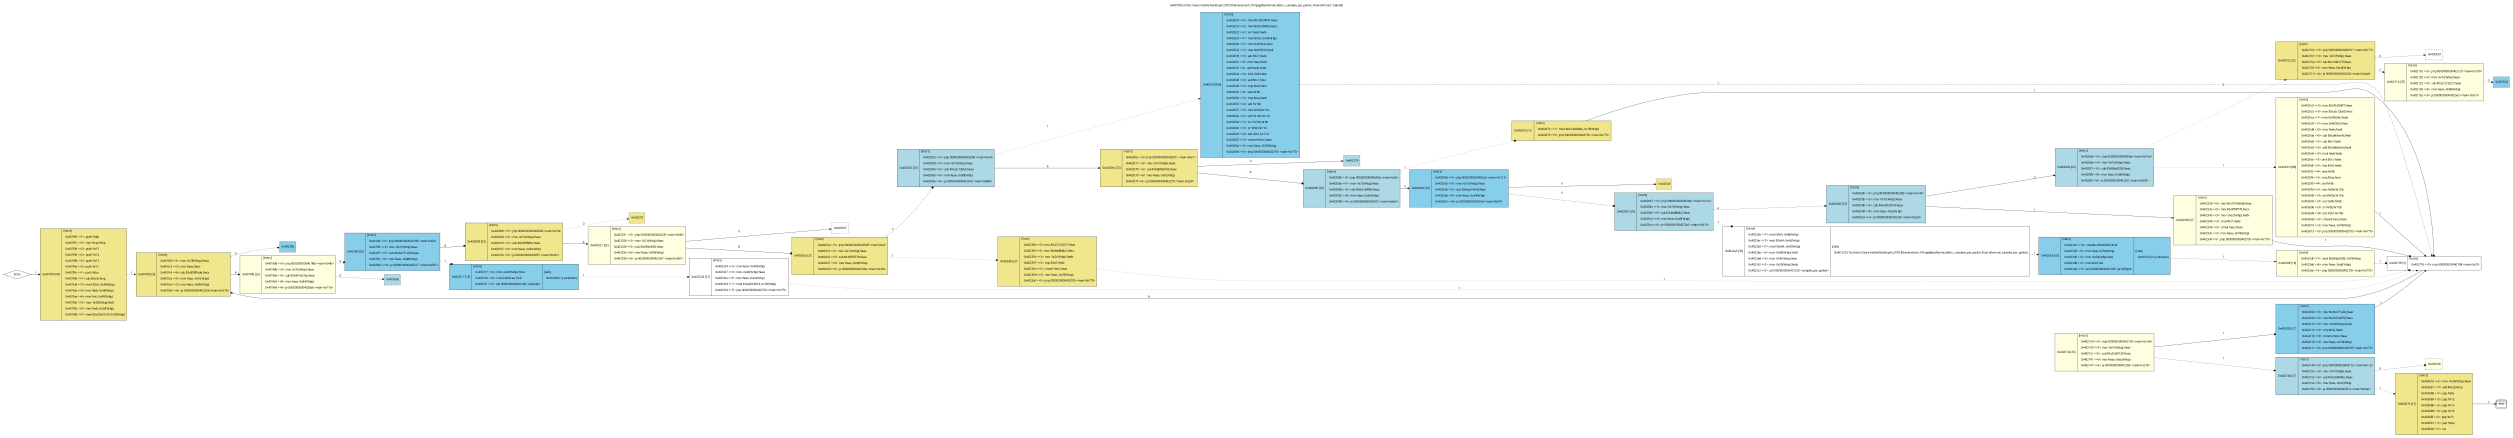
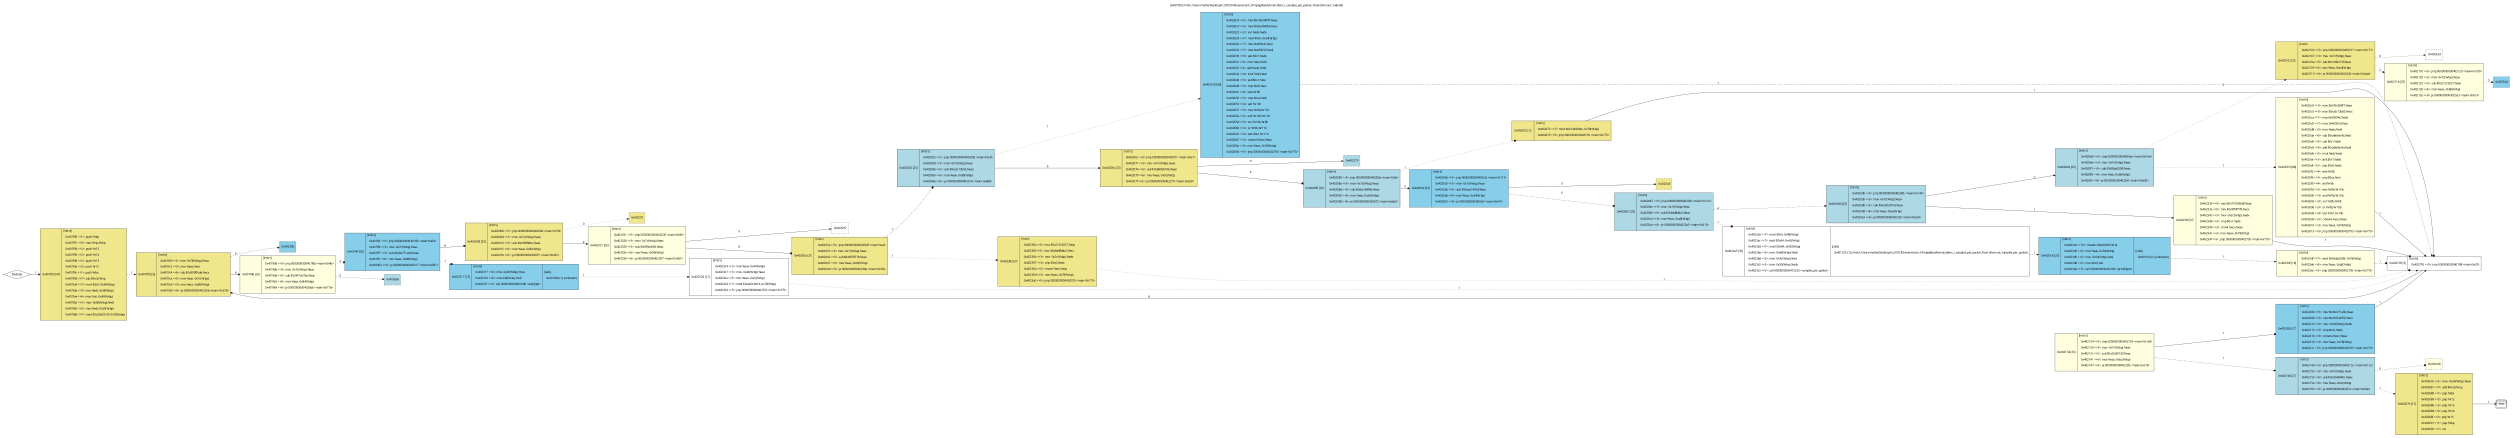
node "Entry": label "Entry" -> "Desktop"
